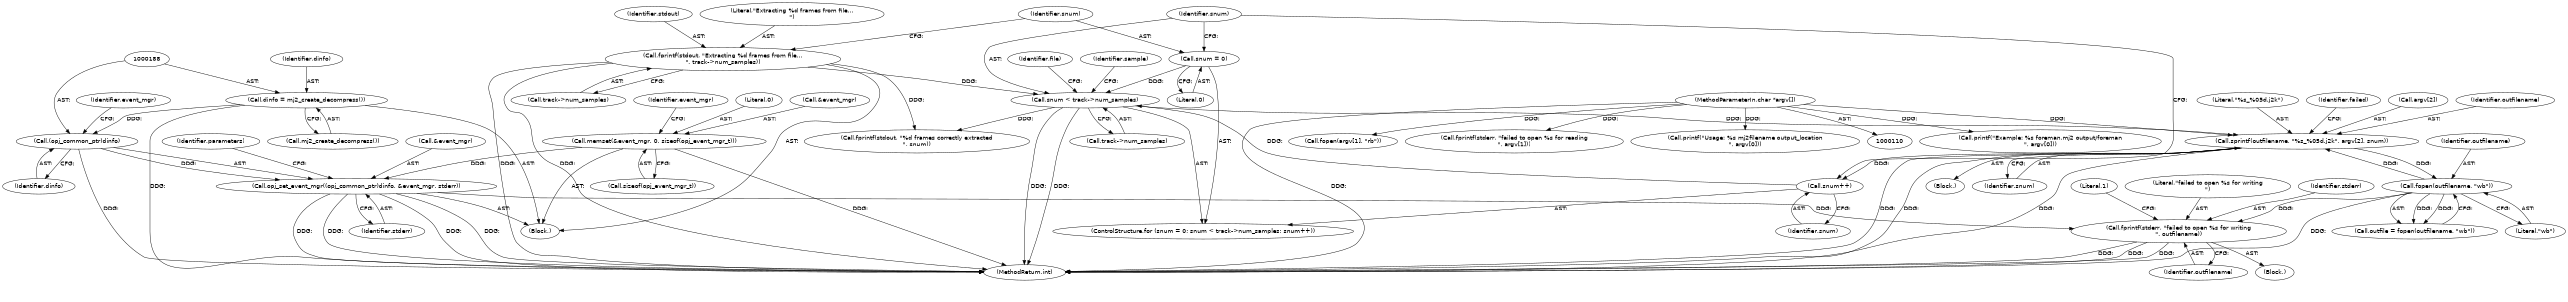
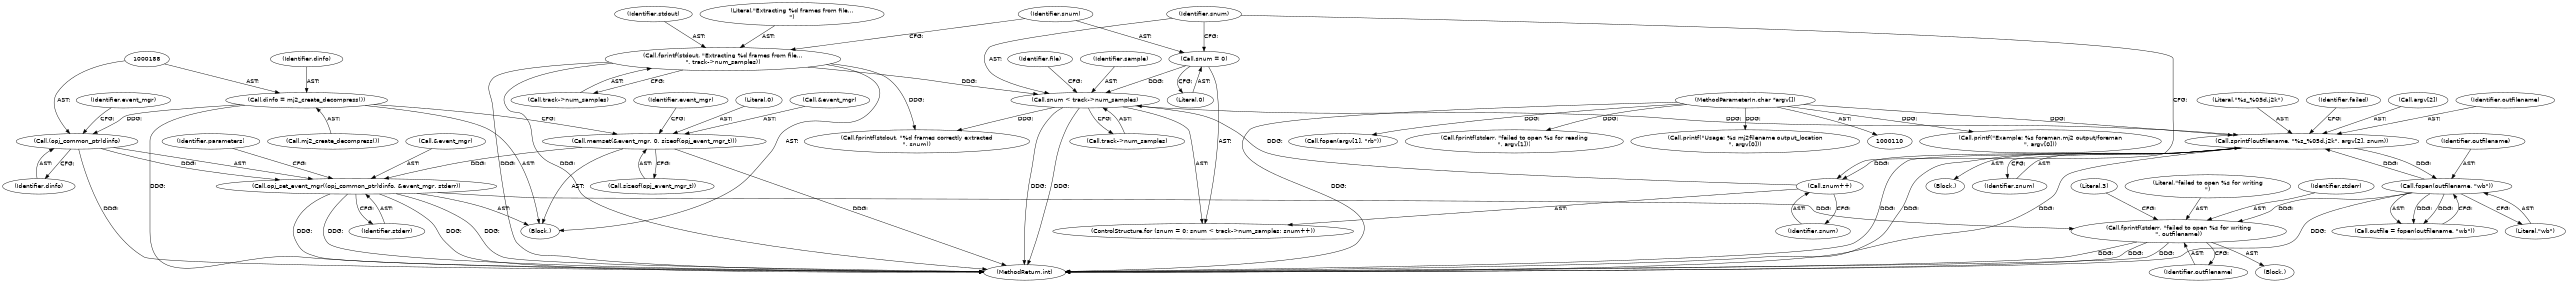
edge "(Identifier,sample)" -> "(Call,snum < track->num_samples)": label "CFG: " -> "AST: "
edge "(Call,dinfo = mj2_create_decompress())" -> "(Call,mj2_create_decompress())": now "(Call,dinfo = mj2_create_decompress())" -> "(Call,memset(&event_mgr, 0, sizeof(opj_event_mgr_t)))"
node "(Literal,1)": label "(Literal,1)" -> "(Literal,3)"
